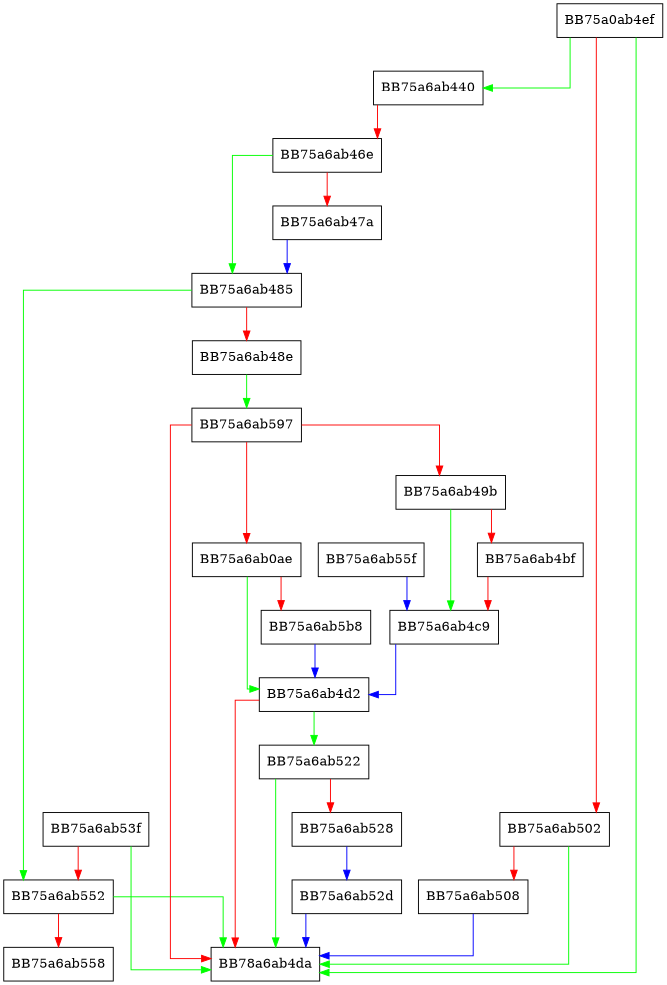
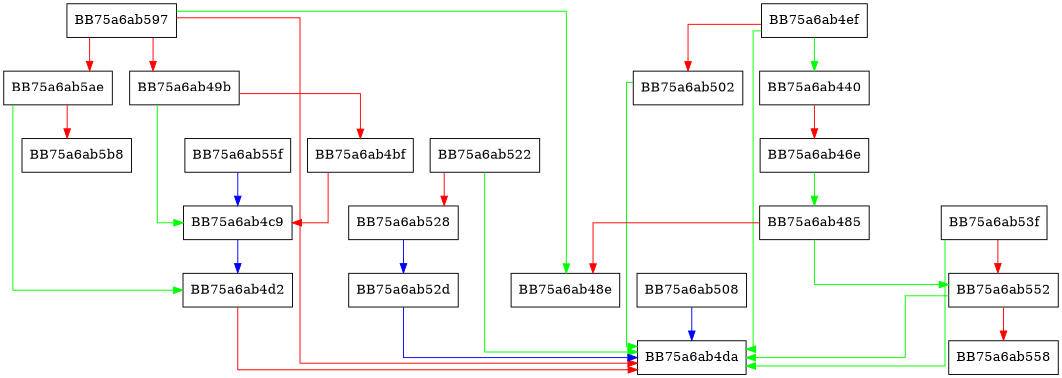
node "BB75a0ab4ef": label "BB75a0ab4ef" -> "BB75a6ab4ef"
node "BB75a6ab47a": removed
edge "BB75a6ab48e" -> "BB75a6ab597": reversed
node "BB75a6ab0ae": label "BB75a6ab0ae" -> "BB75a6ab5ae"
edge "BB75a6ab5b8" -> "BB75a6ab4d2": removed
edge "BB75a6ab4d2" -> "BB75a6ab522": removed
edge "BB75a6ab502" -> "BB75a6ab508": removed
node "BB78a6ab4da": label "BB78a6ab4da" -> "BB75a6ab4da"
